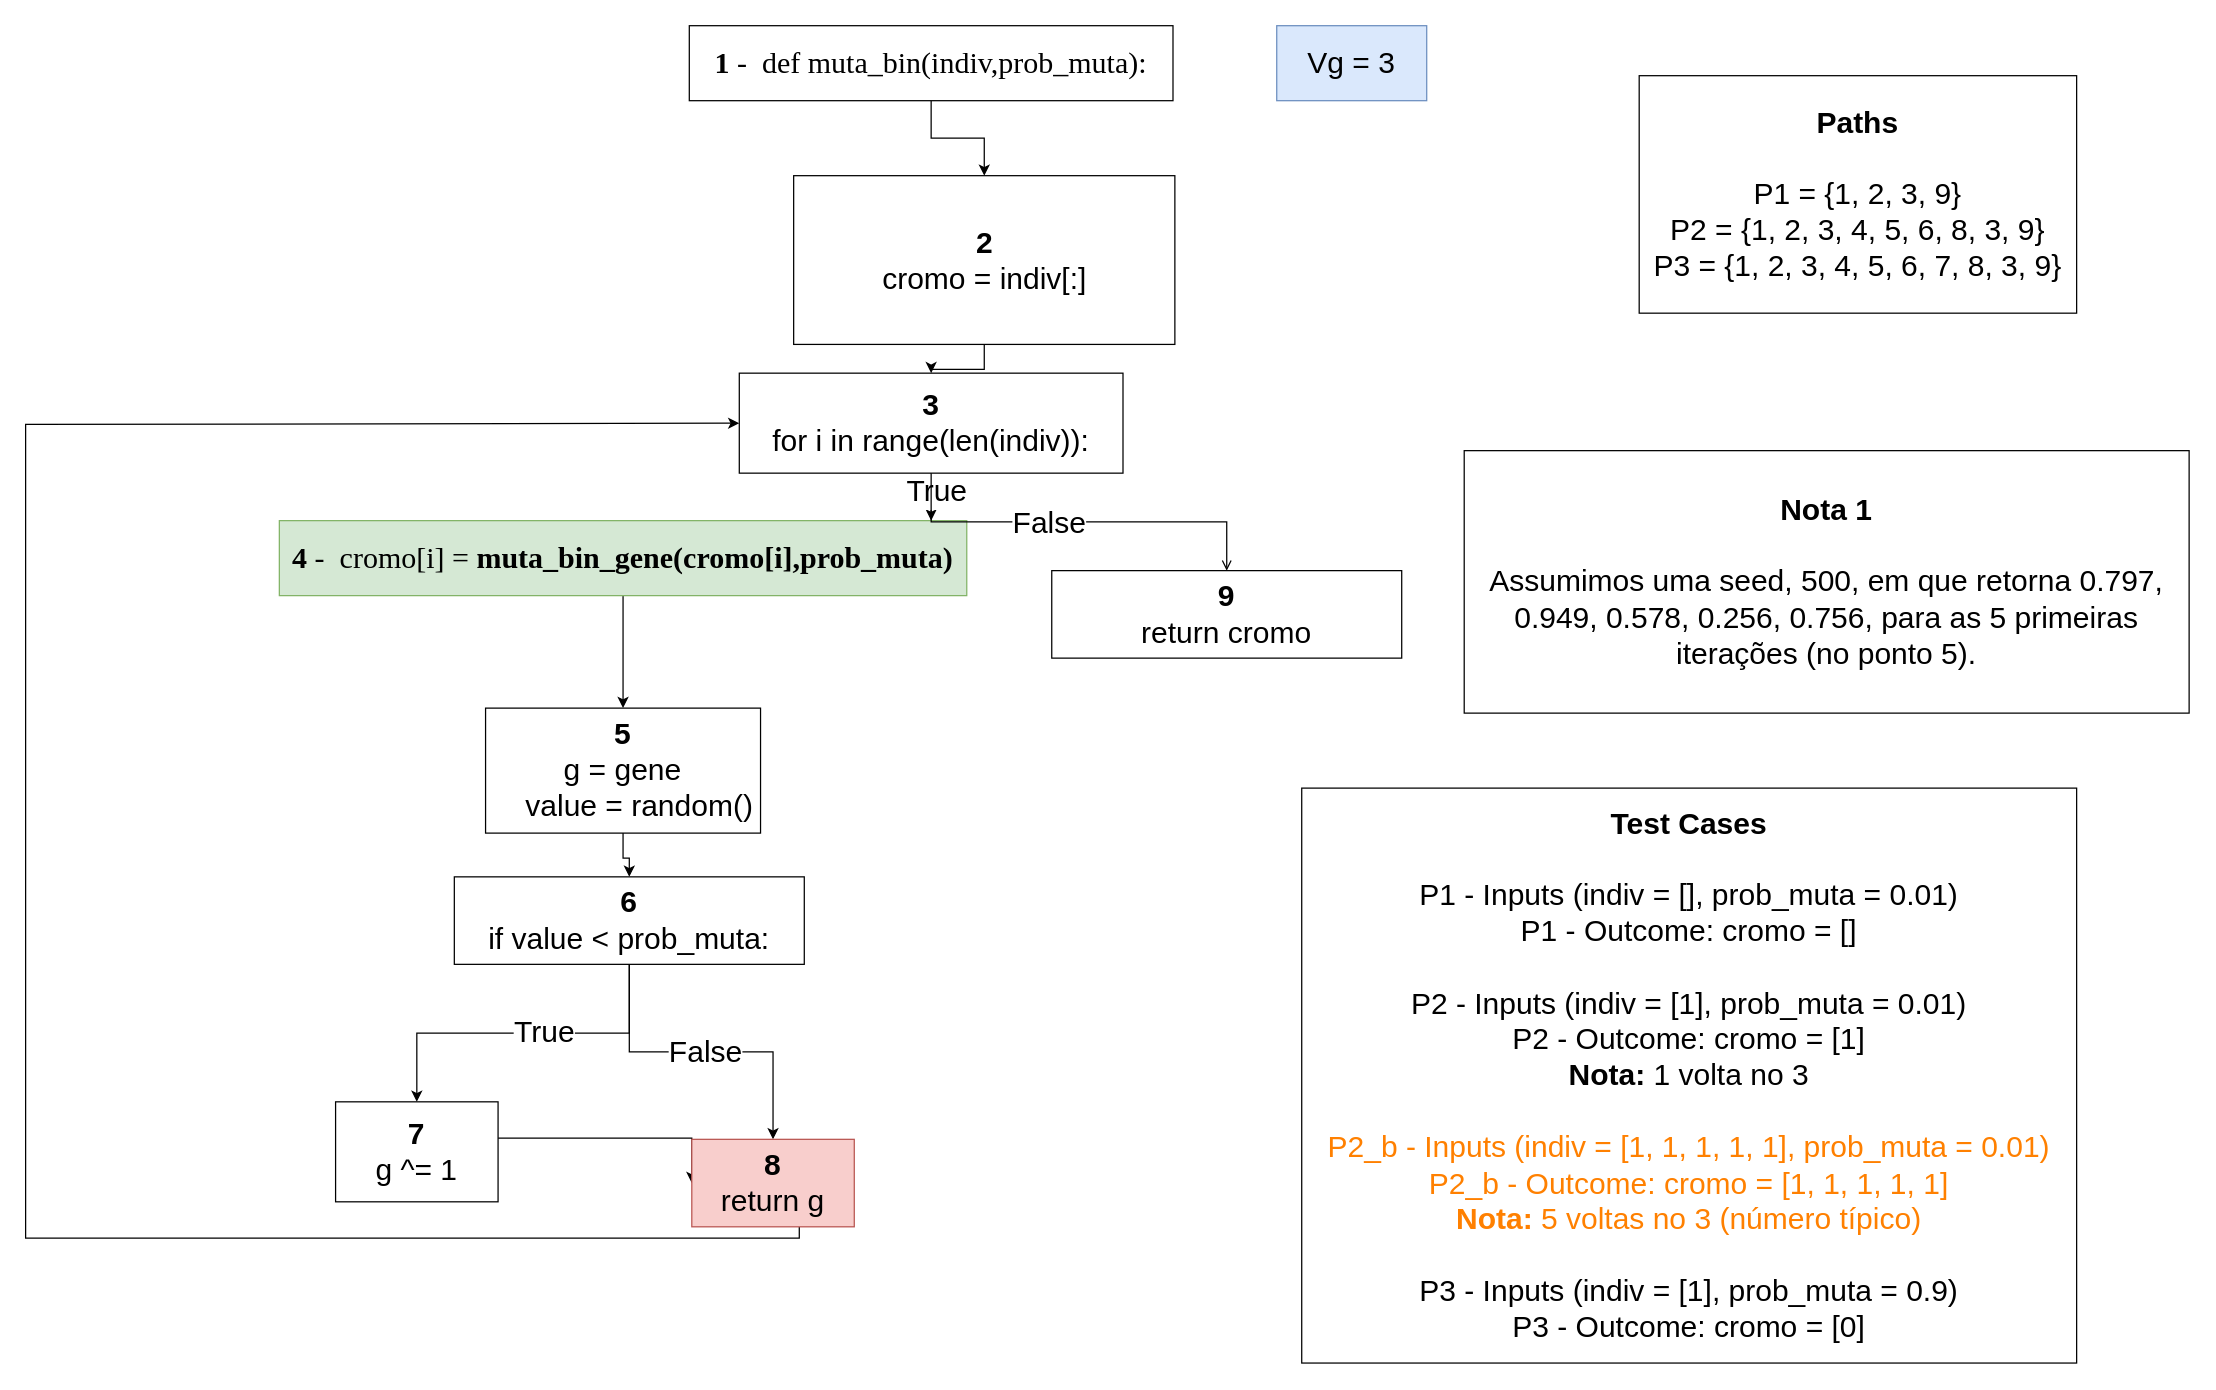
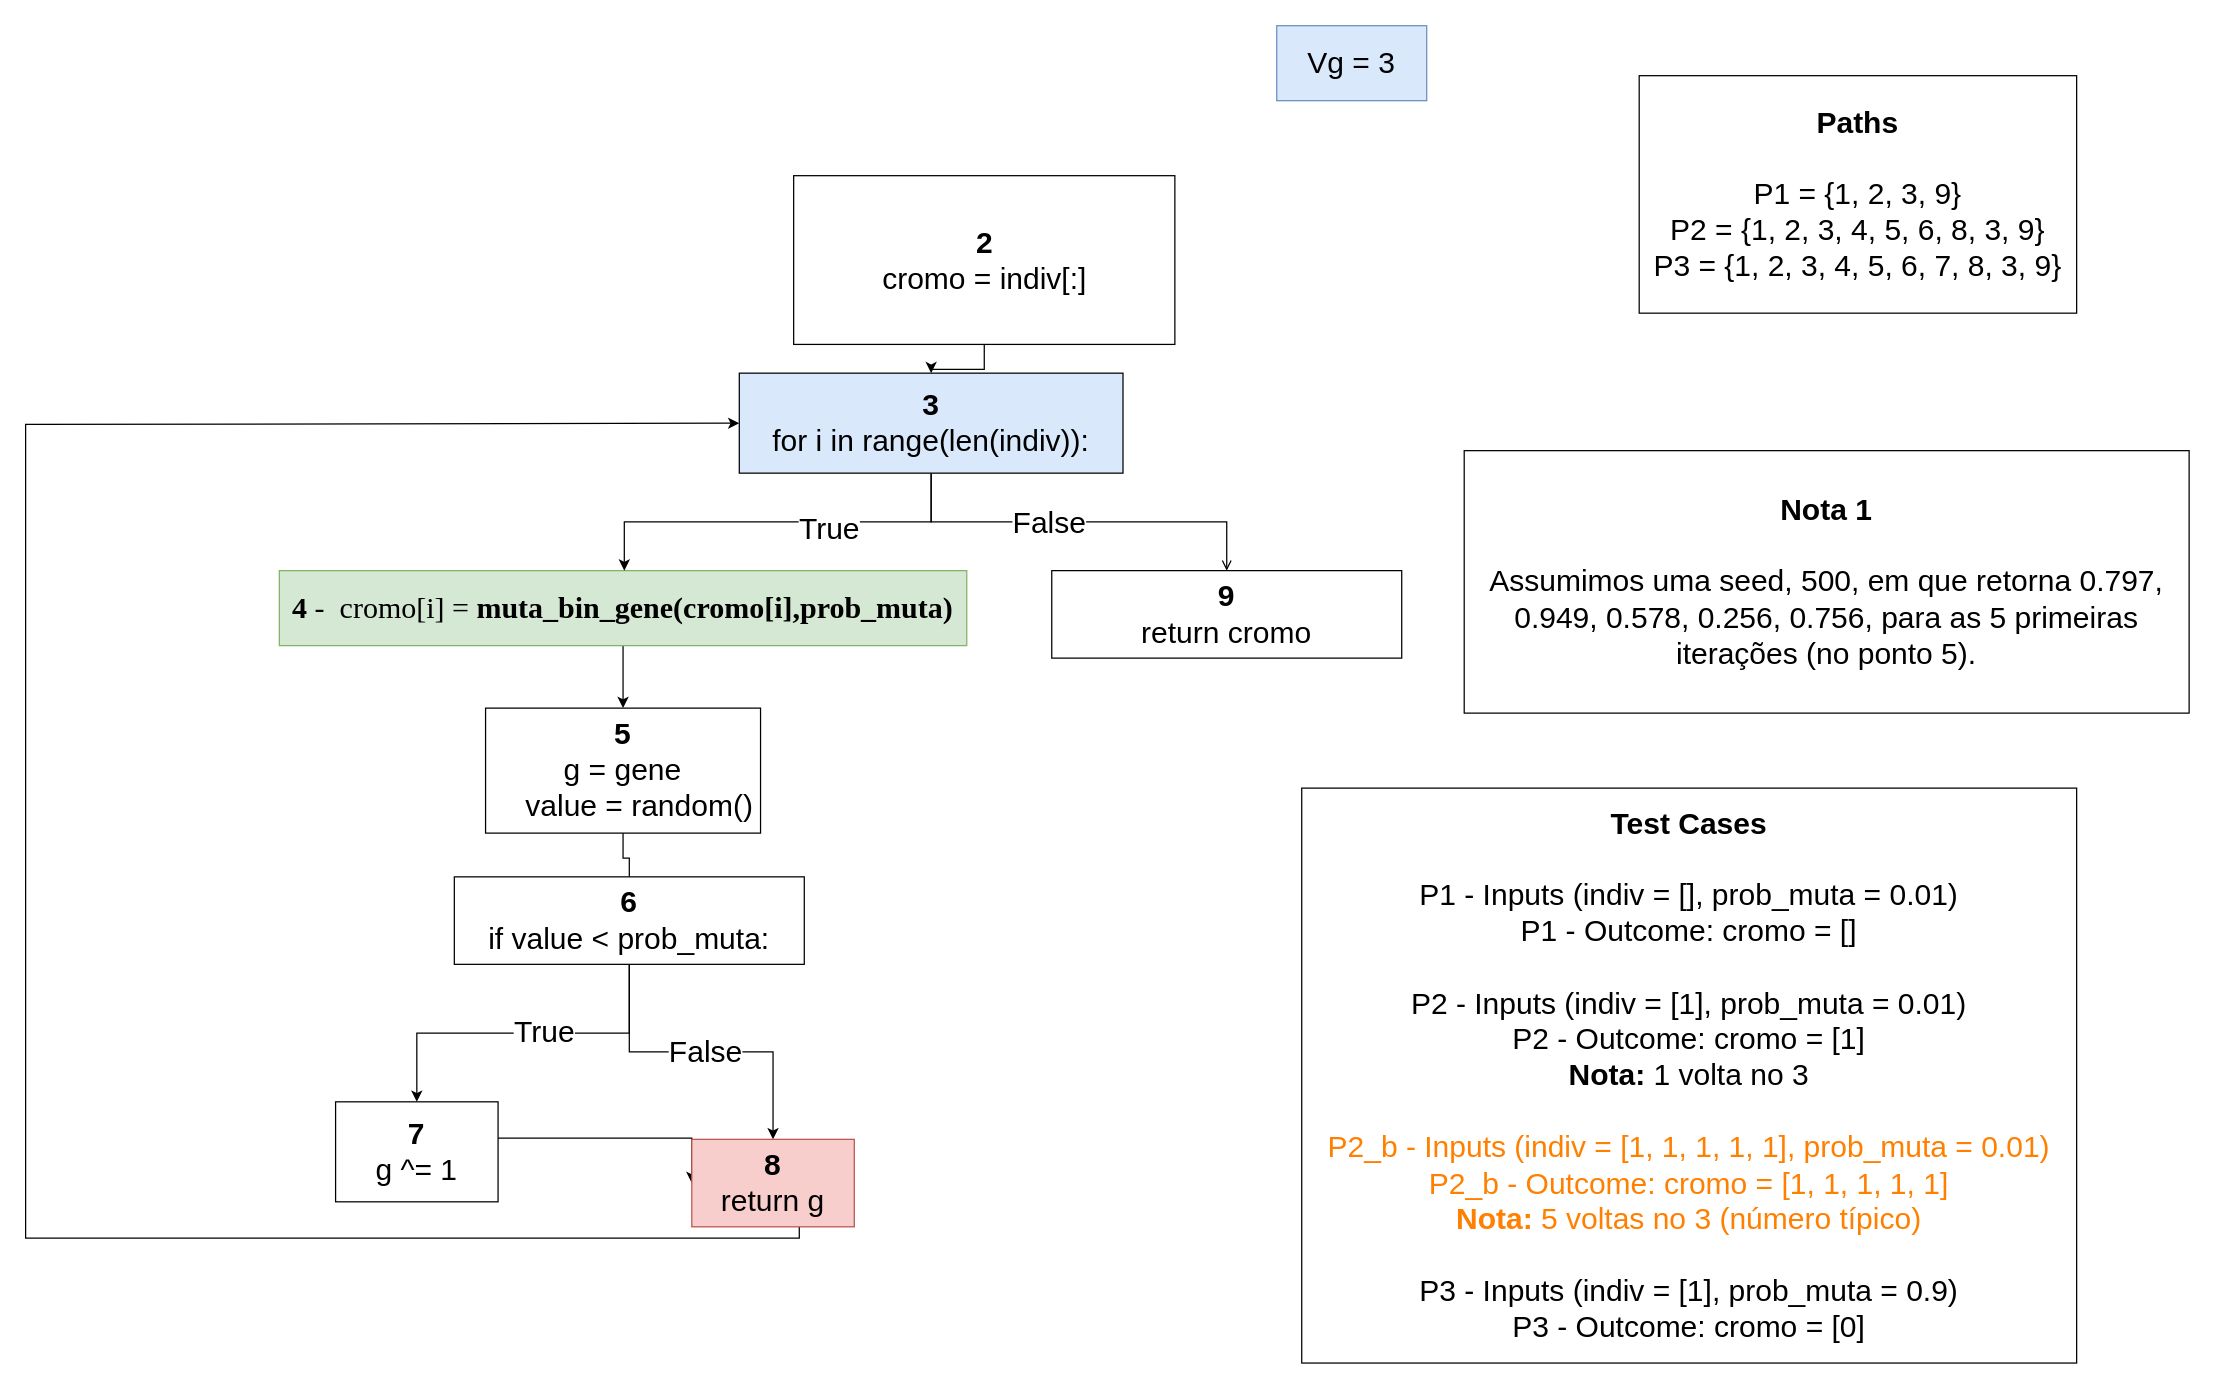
node "1 - def muta_bin(indiv,prob_muta):": removed
edge "1 - def muta_bin(indiv,prob_muta):" -> "2 cromo = indiv[:]": removed
node "3 for i in range(len(indiv)):": fillcolor #ffffff -> #dae8fc
node "4 - cromo[i] = muta_bin_gene(cromo[i],prob_muta)": moved (623, 558) -> (623, 608)
edge "5 g = gene value = random()" -> "6 if value < prob_muta:": arrowhead classic -> none
